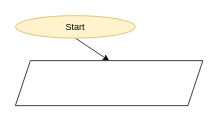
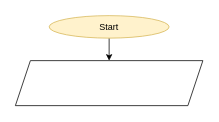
node "Start": moved (75, 27) -> (109, 27)
